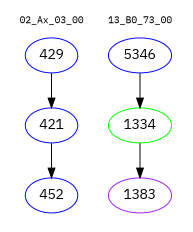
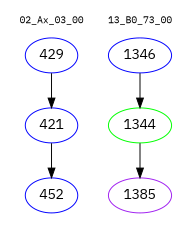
node "5346": label "5346" -> "1346"
node "1334": label "1334" -> "1344"
node "1383": label "1383" -> "1385"
